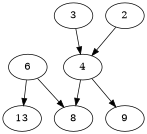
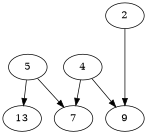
node "3": removed
edge "2" -> "4": now "2" -> "9"
node "6": label "6" -> "5"
node "8": label "8" -> "7"
